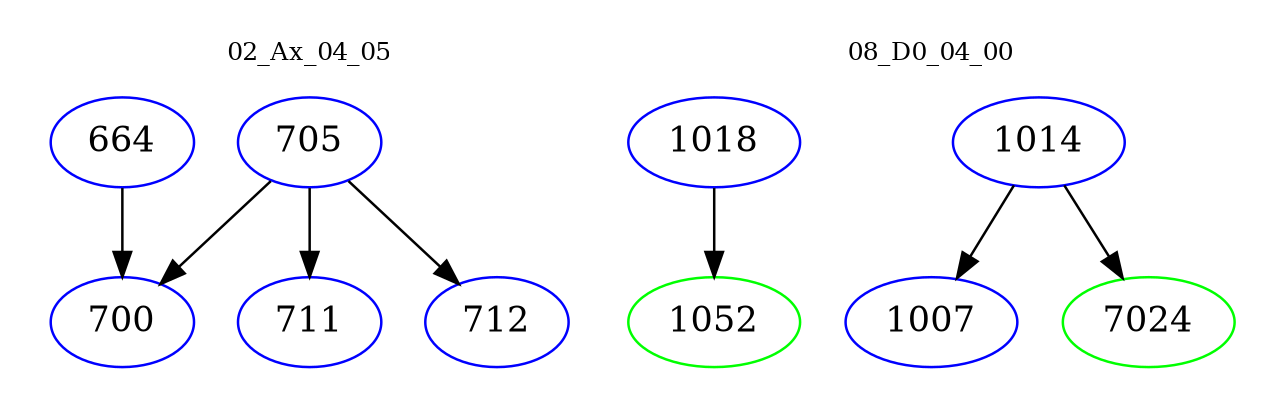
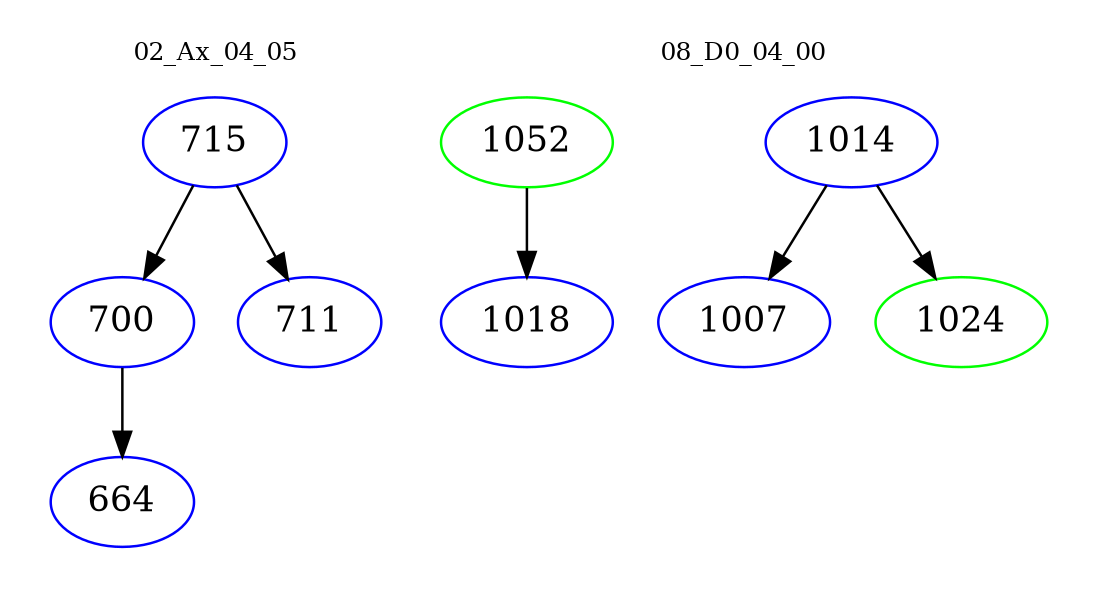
node "705": label "705" -> "715"
edge "664" -> "700": reversed
edge "1018" -> "1052": reversed
node "712": removed
node "7024": label "7024" -> "1024"
